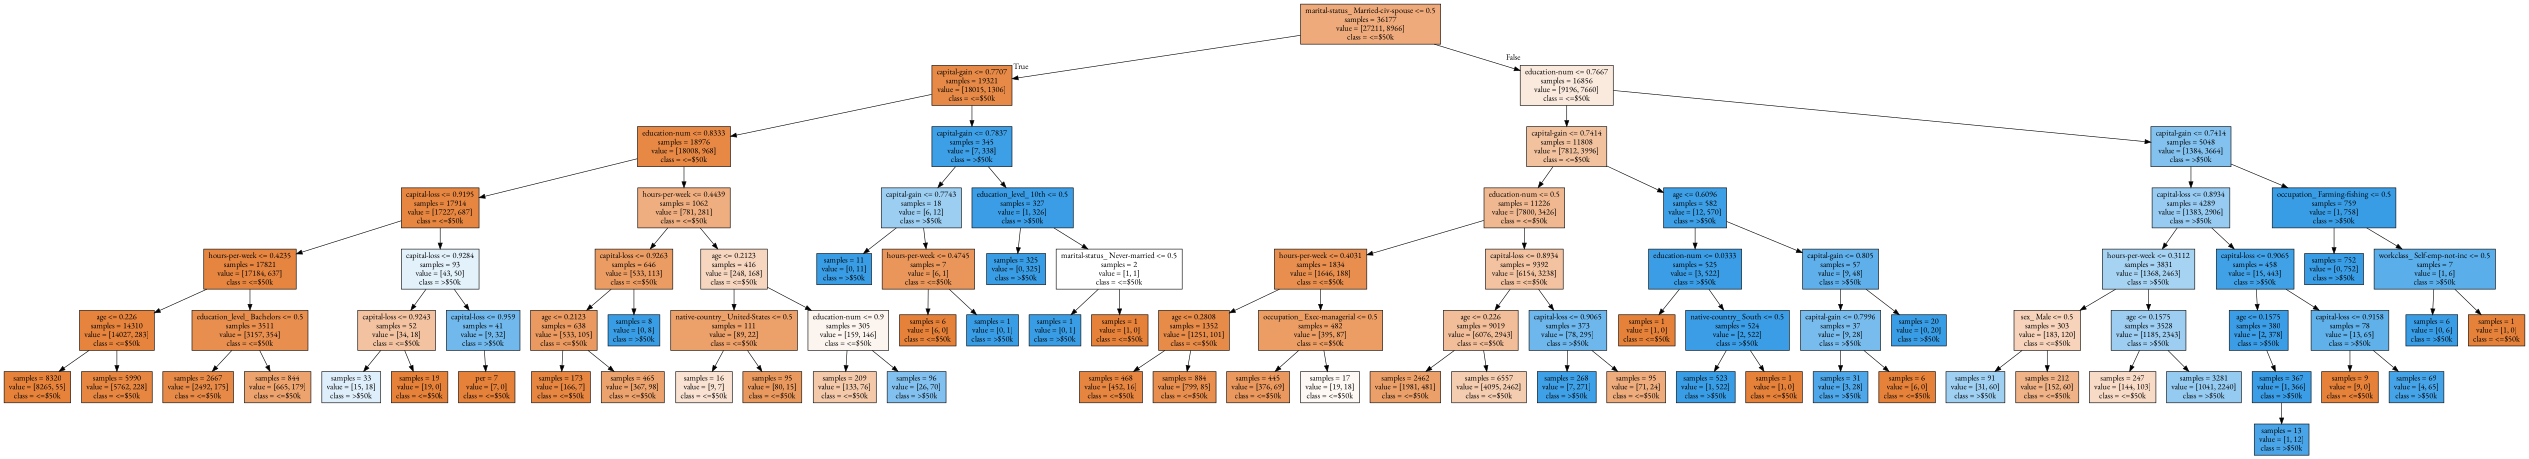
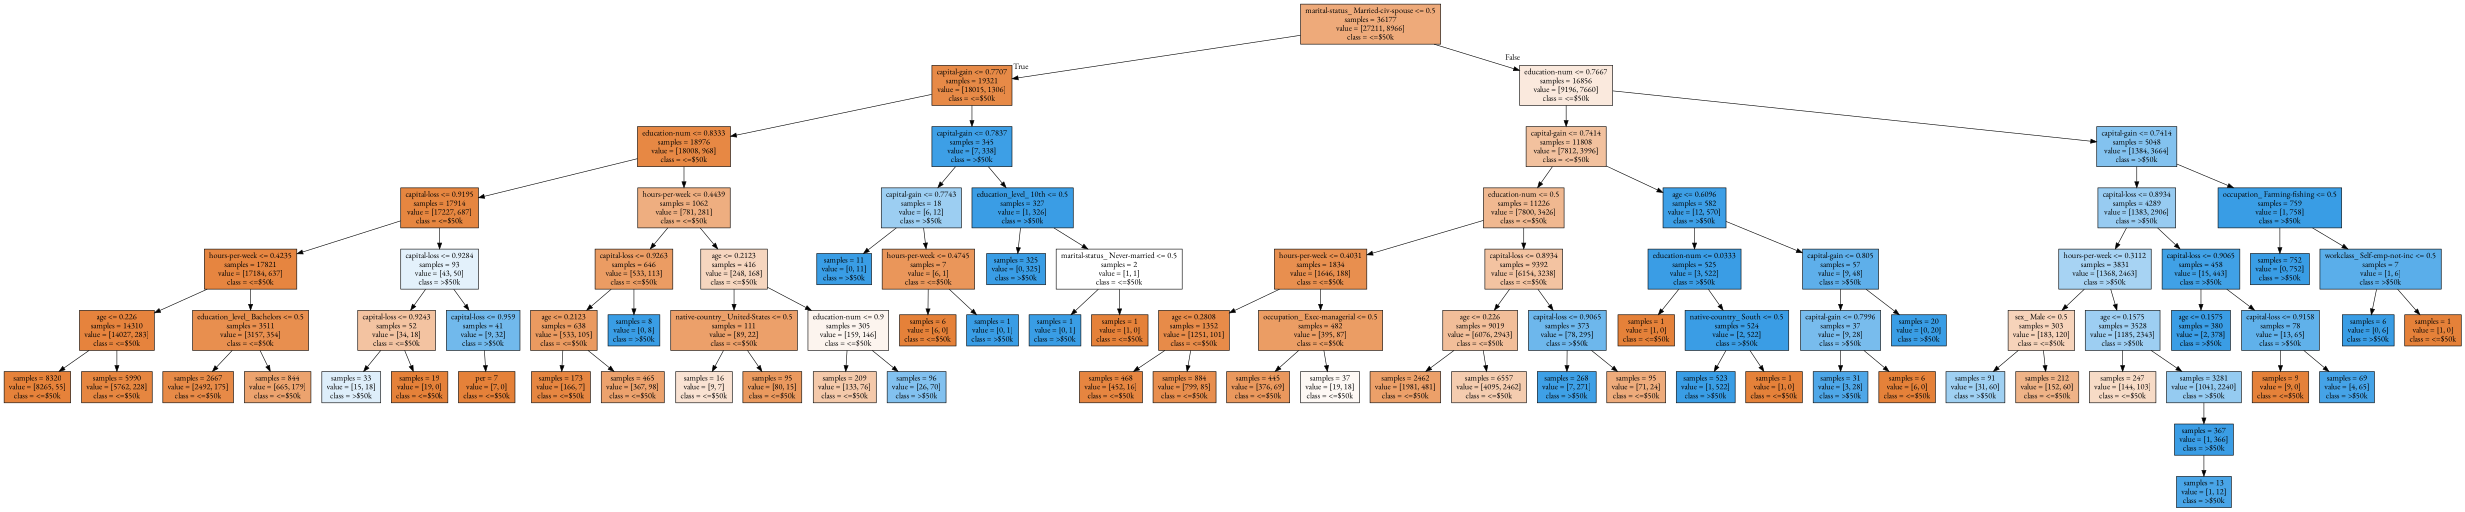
edge "age <= 0.1575 samples = 380 value = [2, 378] class = >$50k" -> "samples = 367 value = [1, 366] class = >$50k": now "samples = 3281 value = [1041, 2240] class = >$50k" -> "samples = 367 value = [1, 366] class = >$50k"
node "samples = 17 value = [19, 18] class = <=$50k": label "samples = 17 value = [19, 18] class = <=$50k" -> "samples = 37 value = [19, 18] class = <=$50k"
